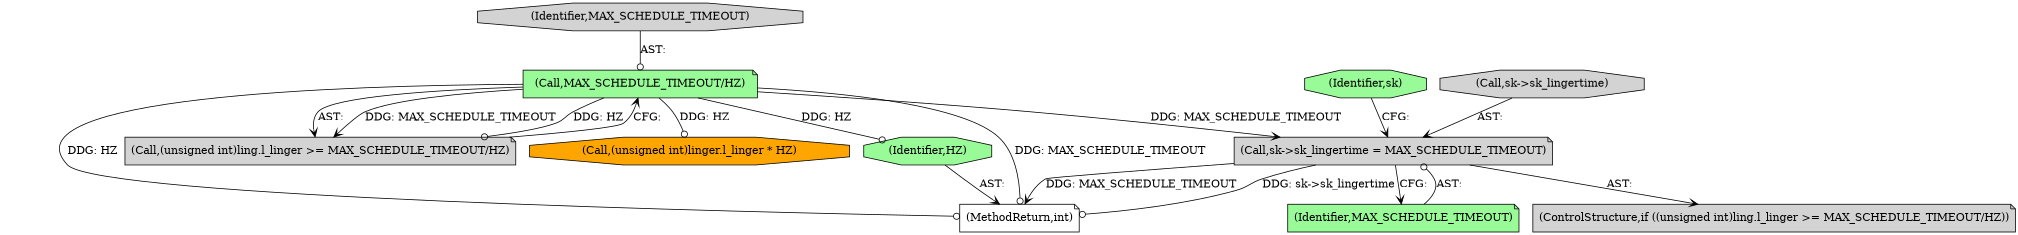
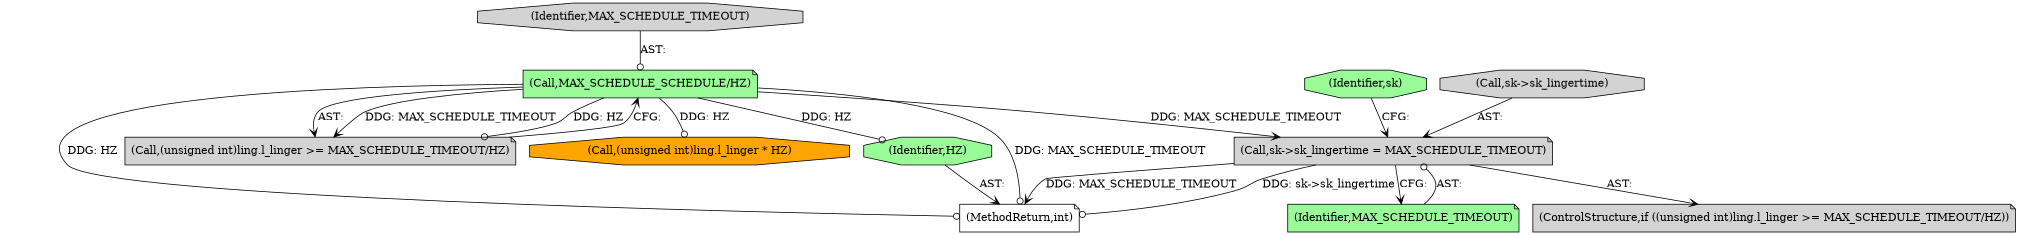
node "(Call,MAX_SCHEDULE_TIMEOUT/HZ)": label "(Call,MAX_SCHEDULE_TIMEOUT/HZ)" -> "(Call,MAX_SCHEDULE_SCHEDULE/HZ)"
node "(Call,(unsigned int)linger.l_linger * HZ)": label "(Call,(unsigned int)linger.l_linger * HZ)" -> "(Call,(unsigned int)ling.l_linger * HZ)"
